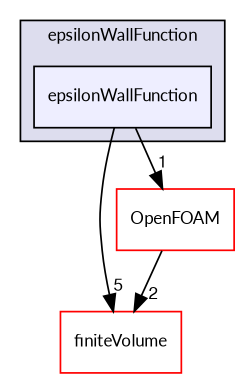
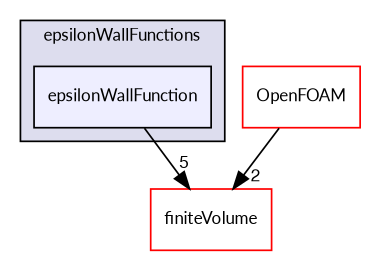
cluster "epsilonWallFunction": label "epsilonWallFunction" -> "epsilonWallFunctions"
edge "epsilonWallFunction" -> "OpenFOAM": removed
